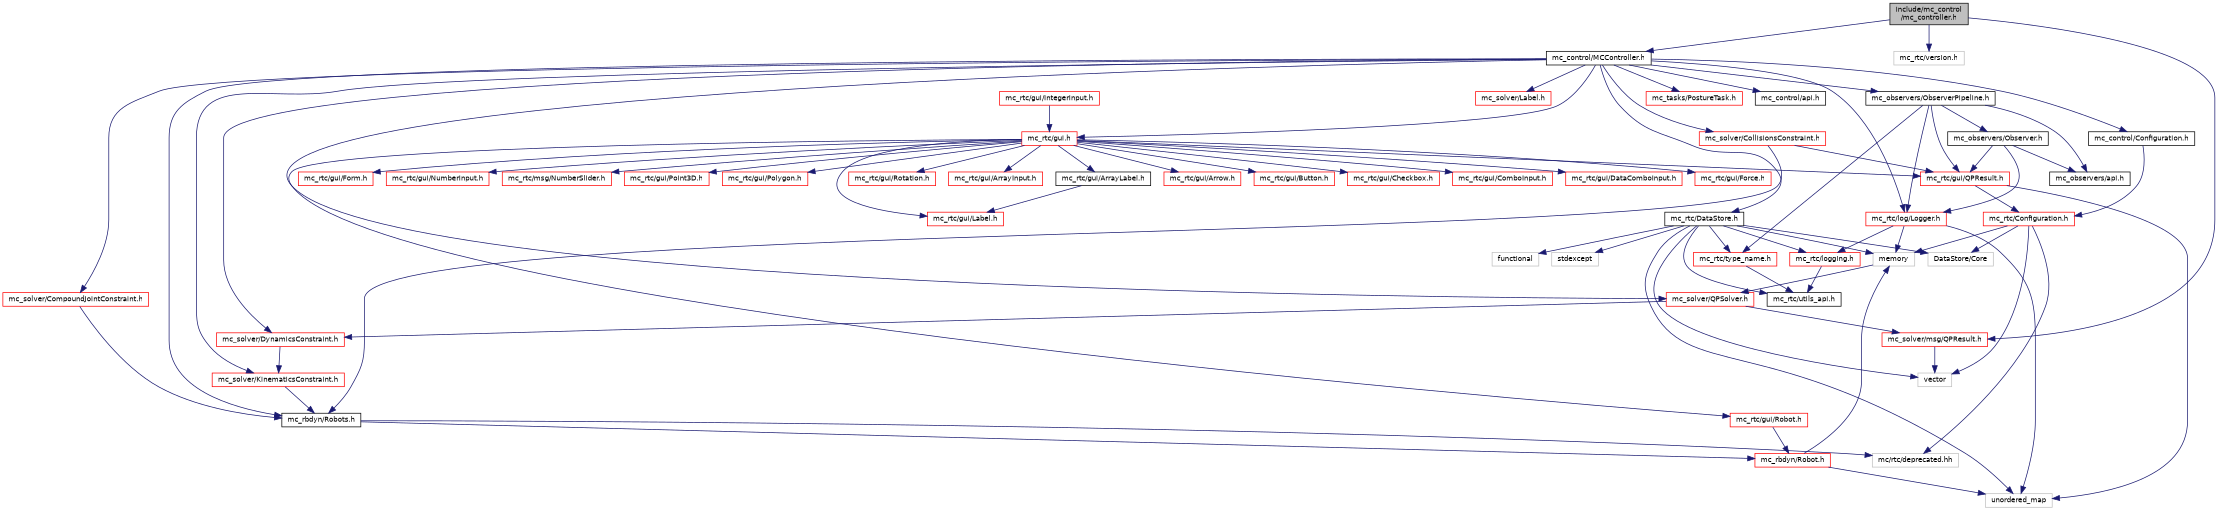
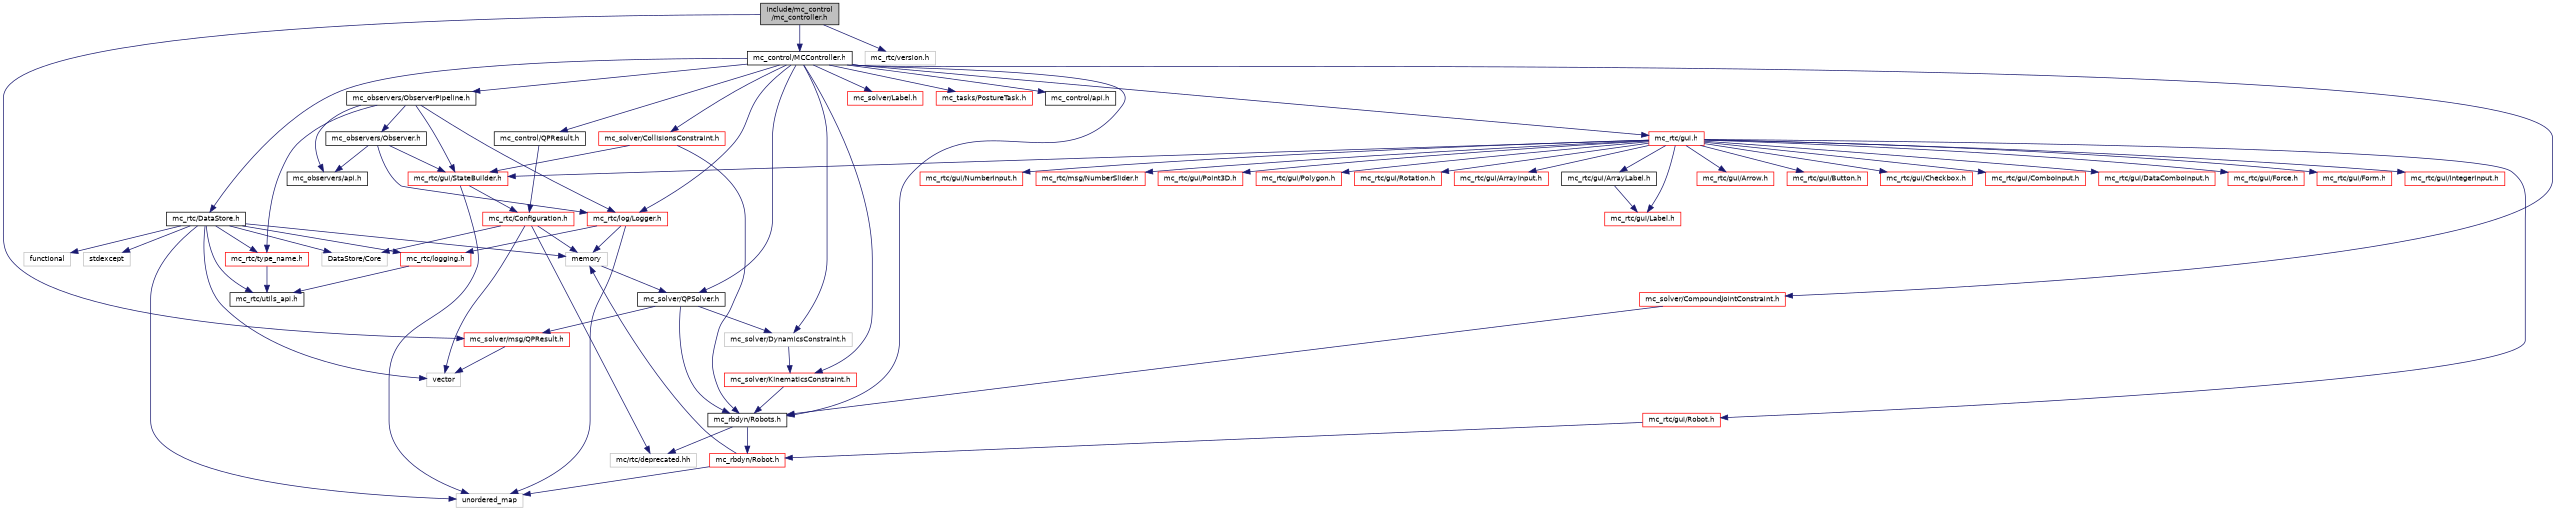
edge "mc_rtc/gui/IntegerInput.h" -> "mc_rtc/gui.h": reversed
node "mc_control/Configuration.h": label "mc_control/Configuration.h" -> "mc_control/QPResult.h"
node "mc_rtc/gui/QPResult.h": label "mc_rtc/gui/QPResult.h" -> "mc_rtc/gui/StateBuilder.h"
node "mc_solver/QPSolver.h": color red -> black
node "mc_solver/DynamicsConstraint.h": color red -> grey75
edge "mc_solver/QPSolver.h" -> "mc_rbdyn/Robots.h": added
